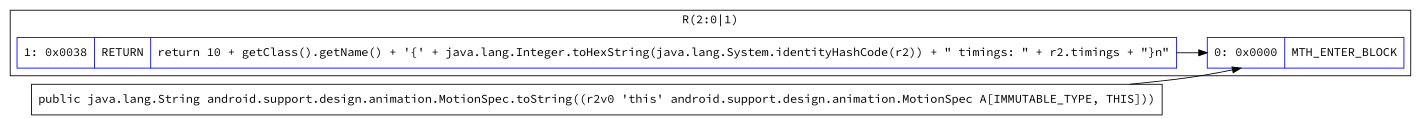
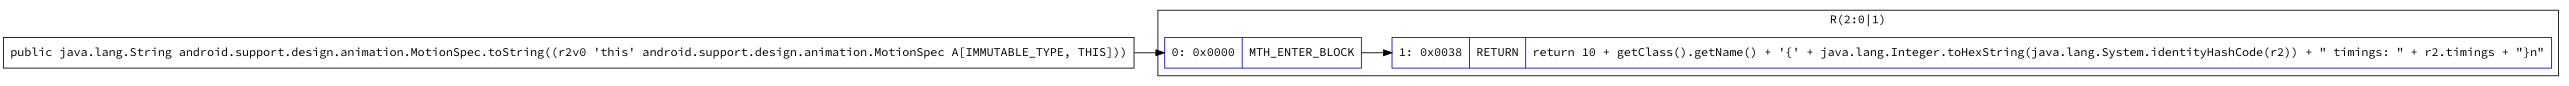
edge "1: 0x0038" -> "0: 0x0000": reversed
